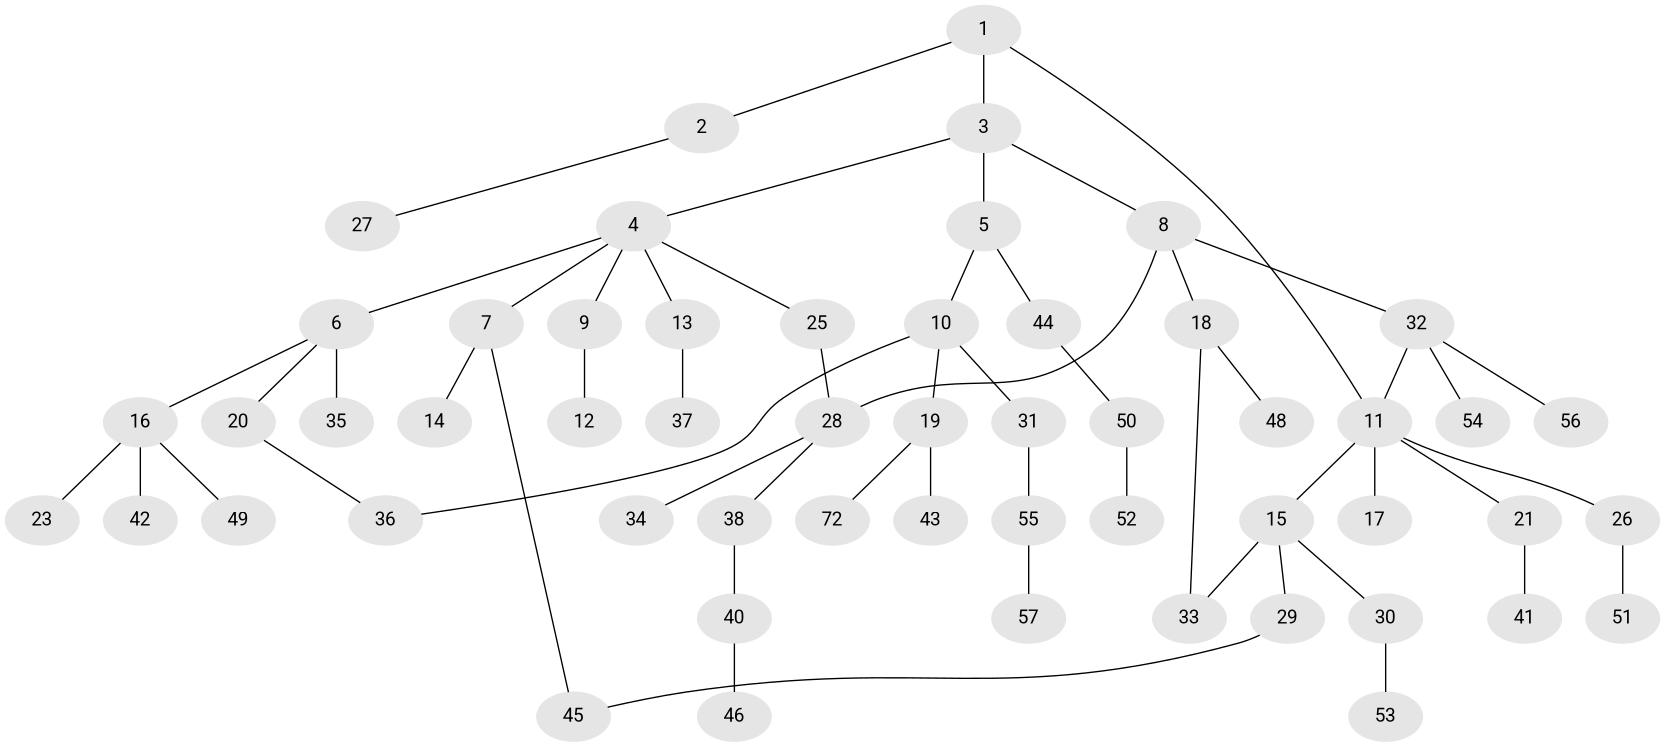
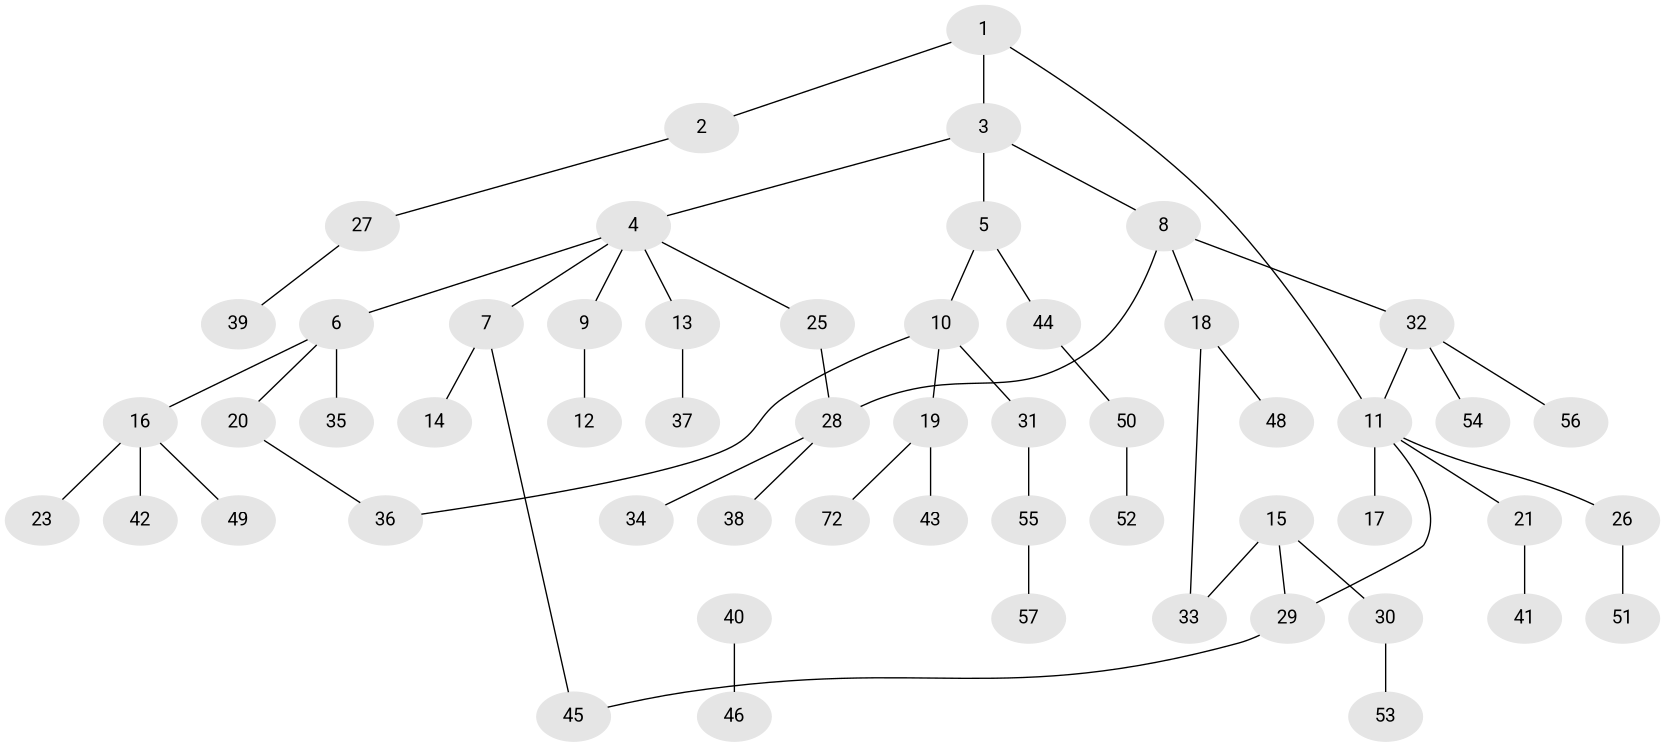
node "39": added
edge "11" -- "15": now "11" -- "29"
edge "38" -- "40": removed
